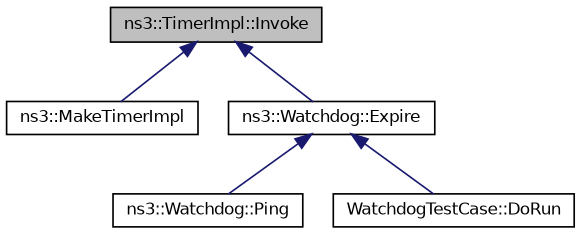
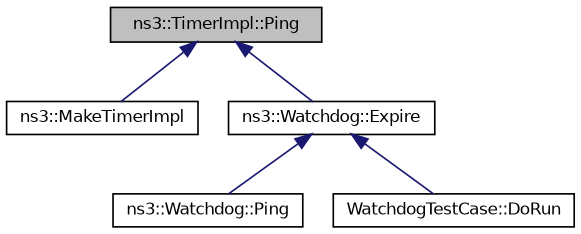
node "ns3::TimerImpl::Invoke": label "ns3::TimerImpl::Invoke" -> "ns3::TimerImpl::Ping"
